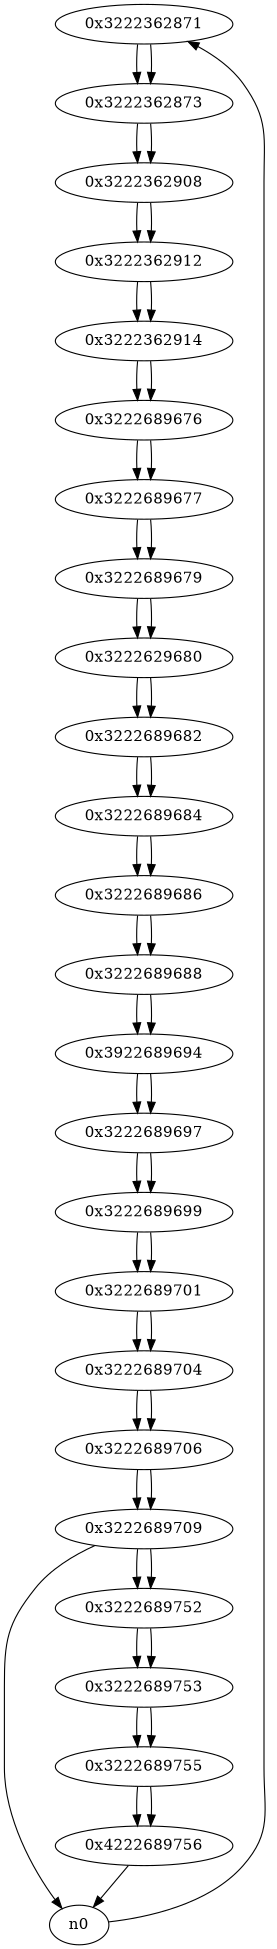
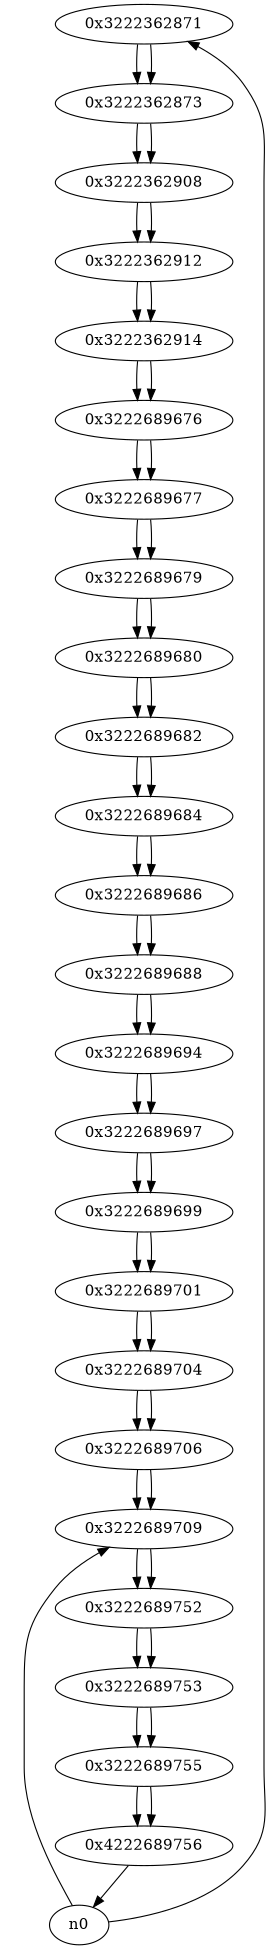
node "0x3222629680": label "0x3222629680" -> "0x3222689680"
node "0x3922689694": label "0x3922689694" -> "0x3222689694"
edge "0x3222689709" -> "n0": reversed
